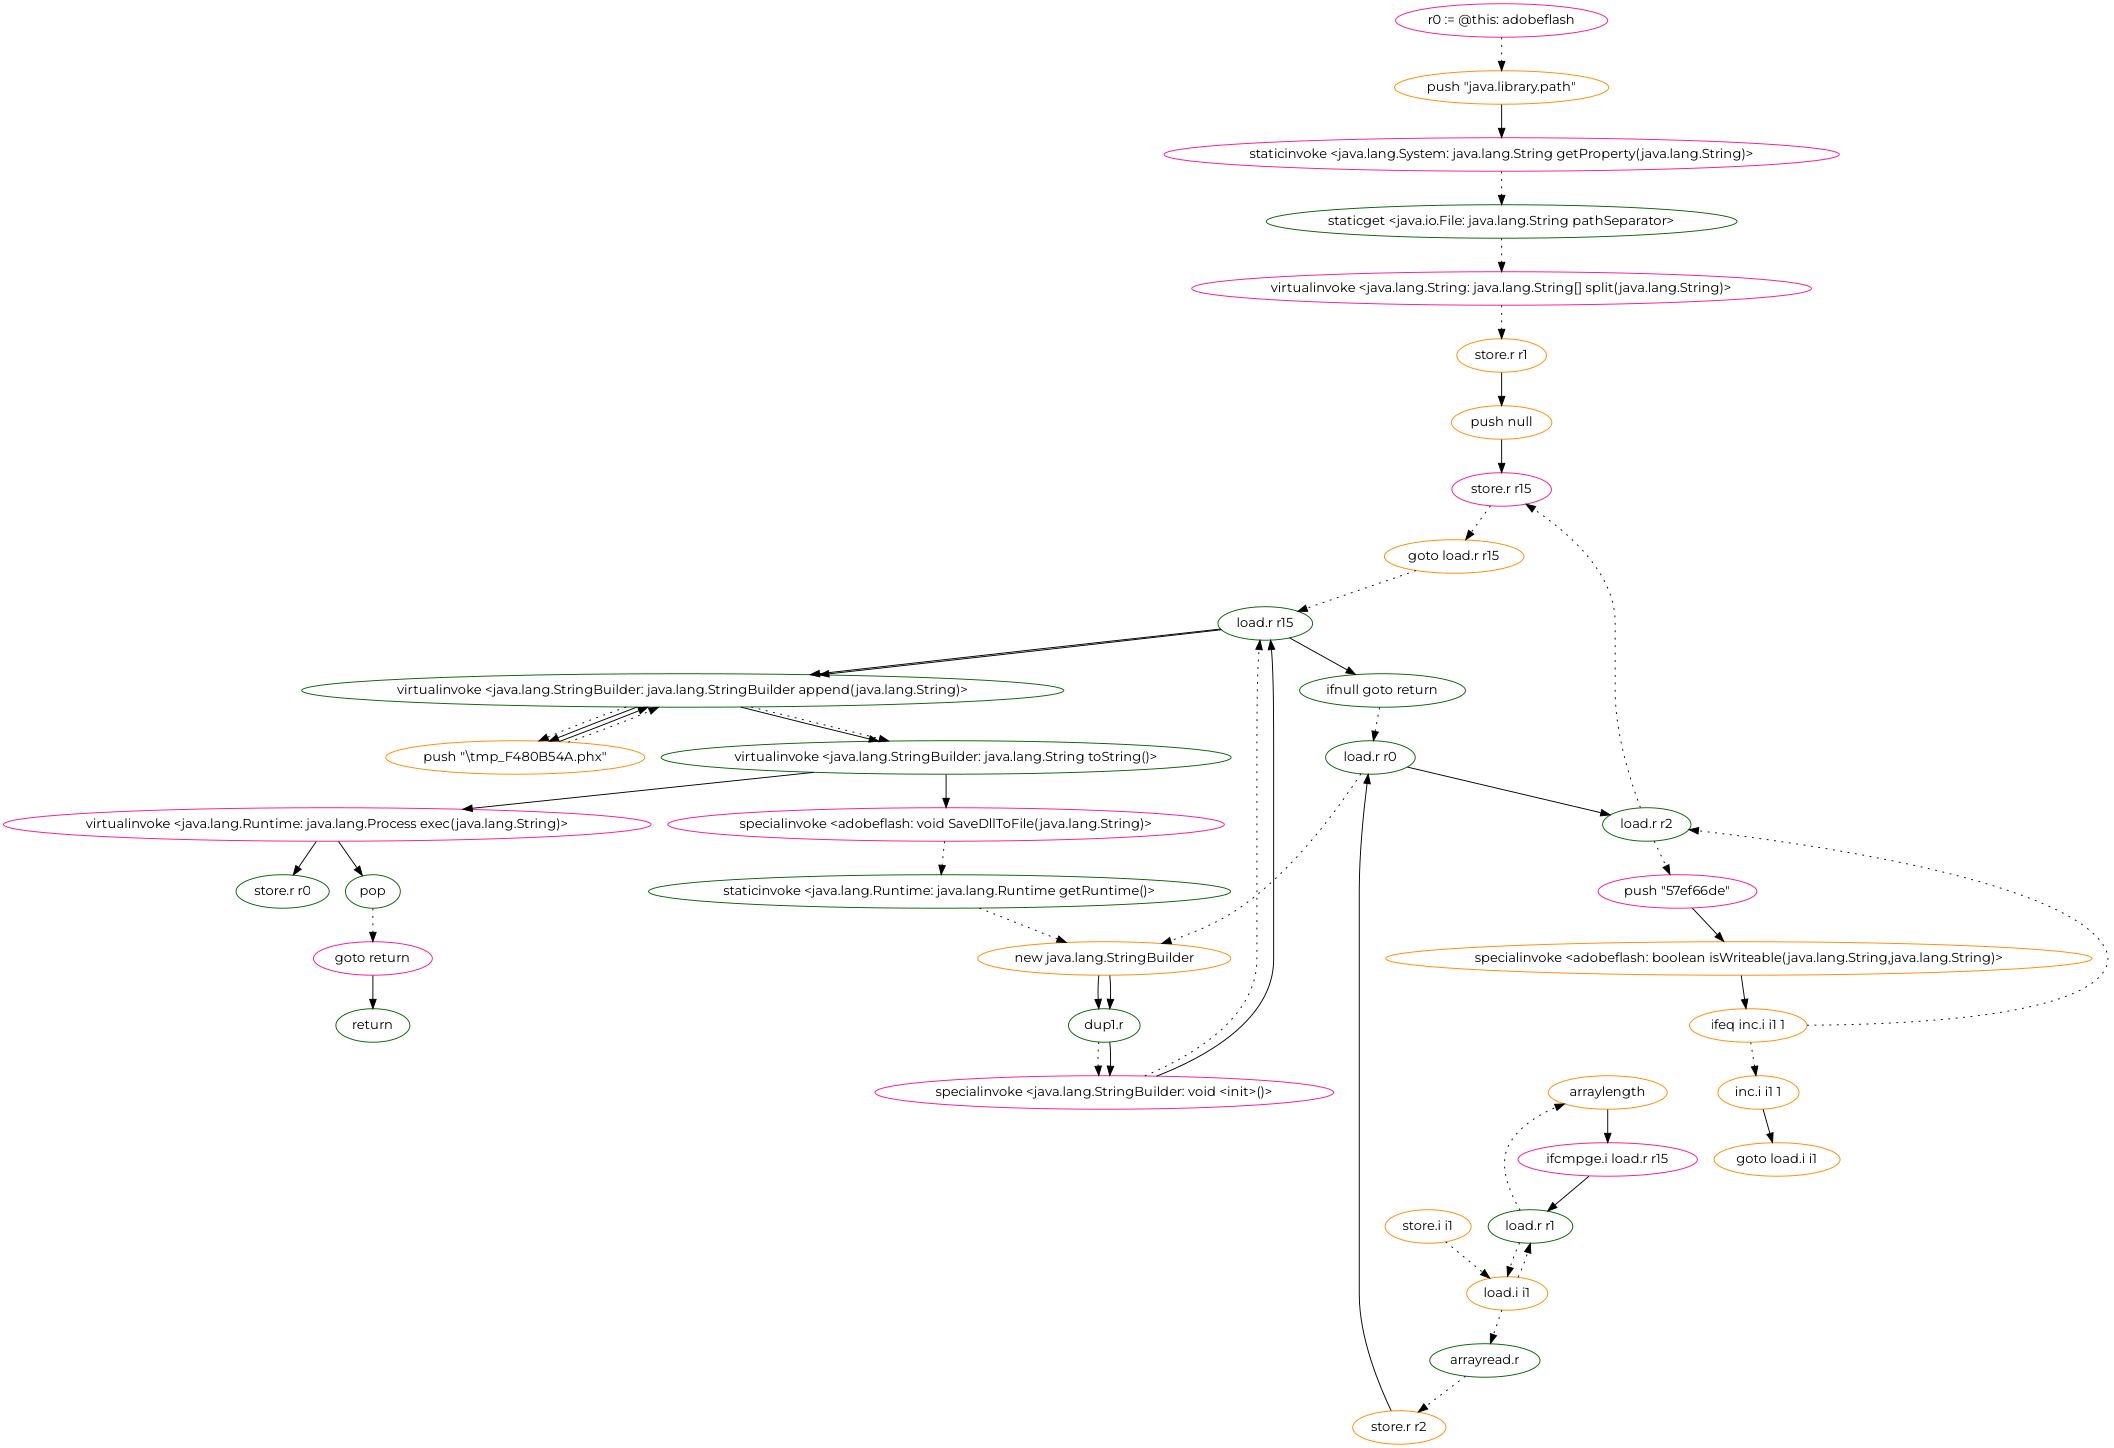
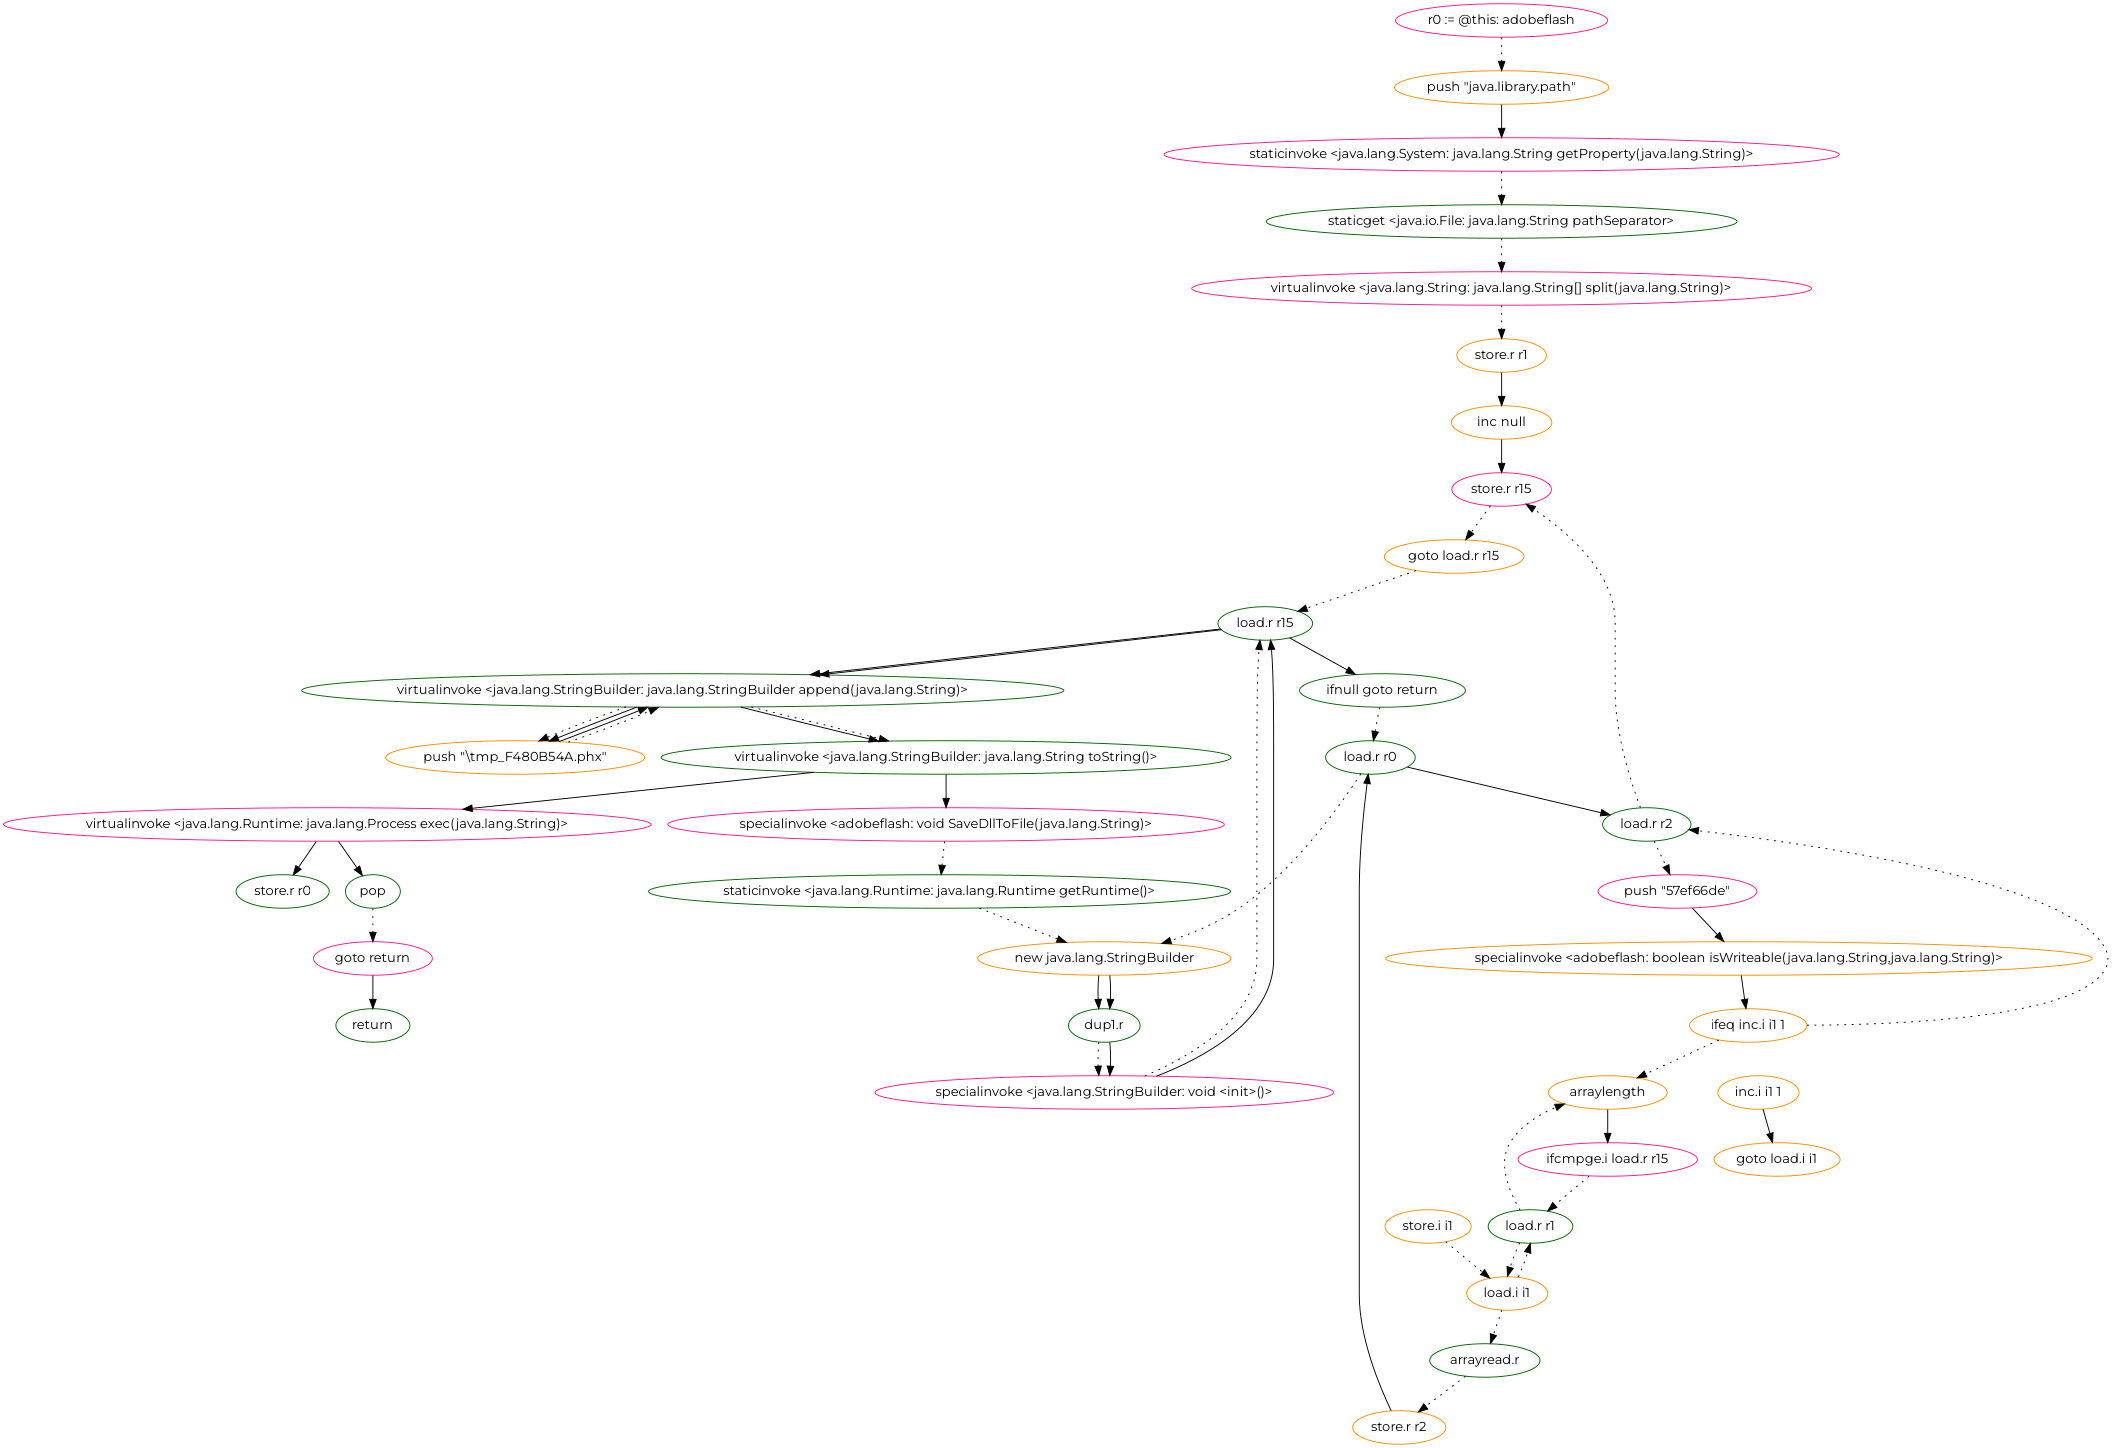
node "push null": label "push null" -> "inc null"
edge "ifeq inc.i i1 1" -> "inc.i i1 1": now "ifeq inc.i i1 1" -> "arraylength"
edge "ifcmpge.i load.r r15" -> "load.r r1": style solid -> dotted
